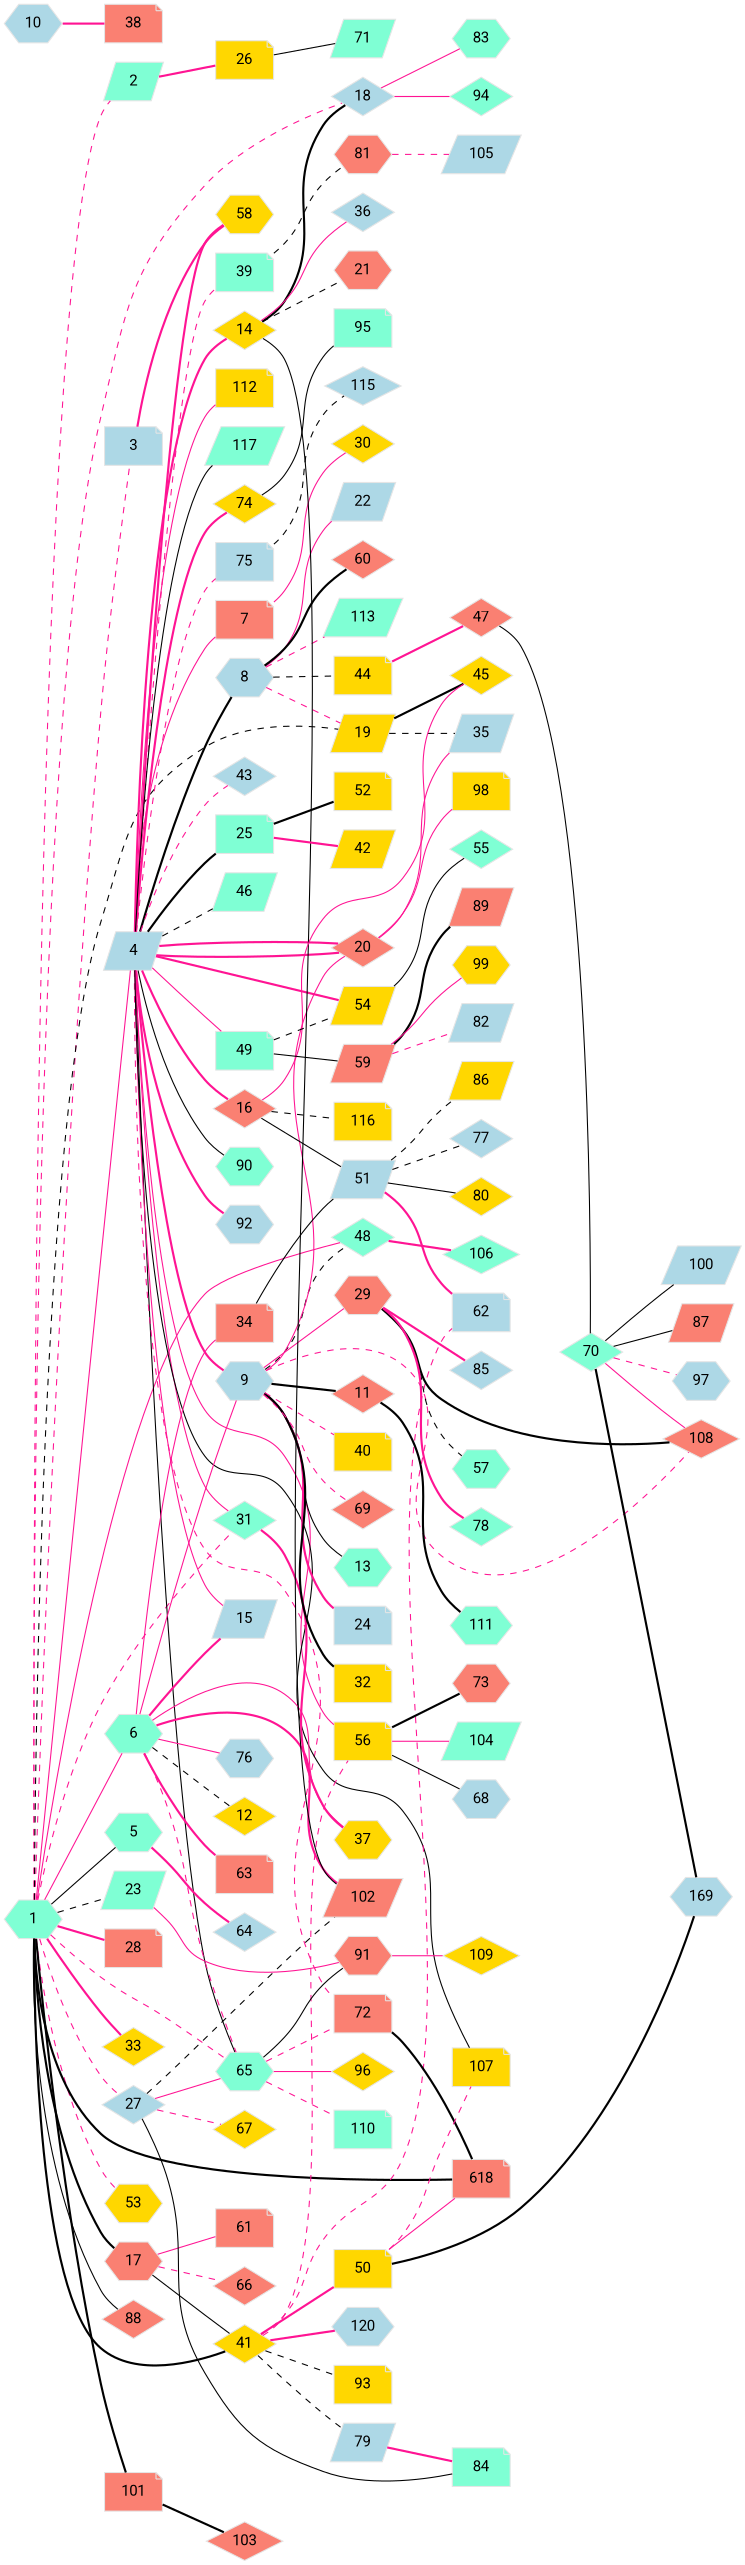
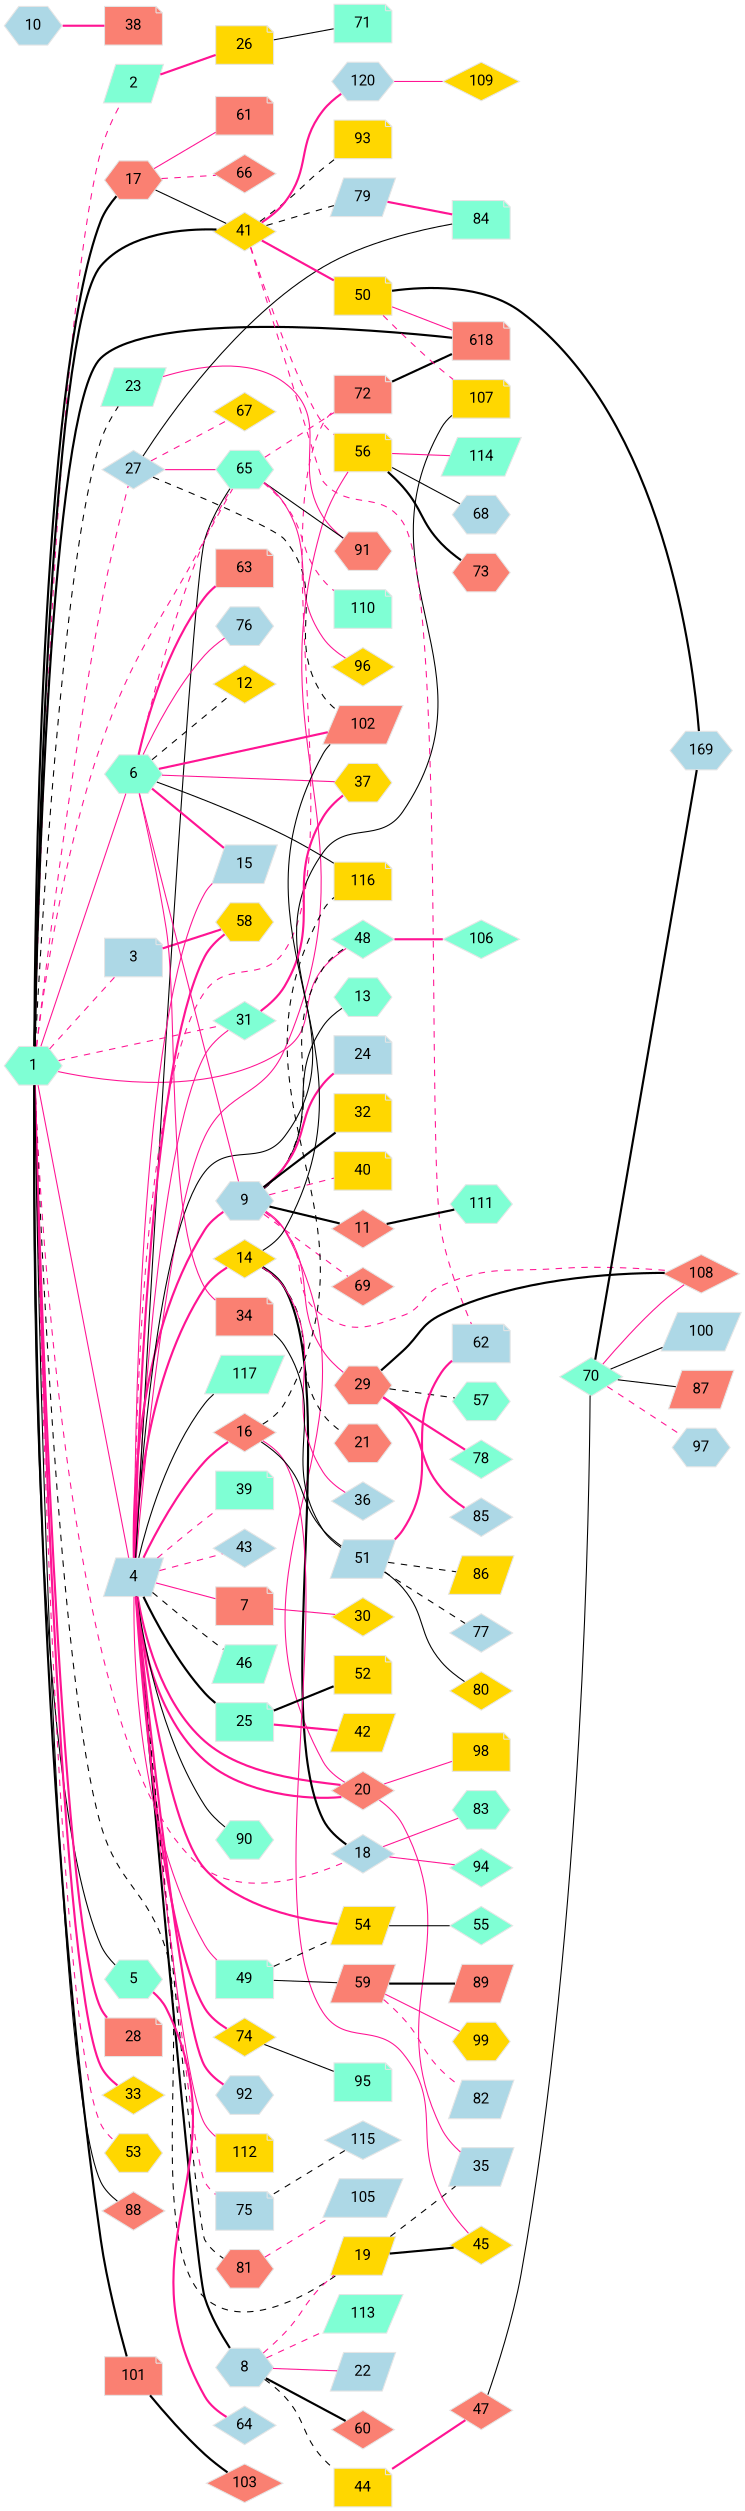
node "71": shape parallelogram -> note
edge "81" -- "39": now "81" -- "4"
edge "6" -- "116": added
node "104": label "104" -> "114"
edge "91" -- "109": now "120" -- "109"
